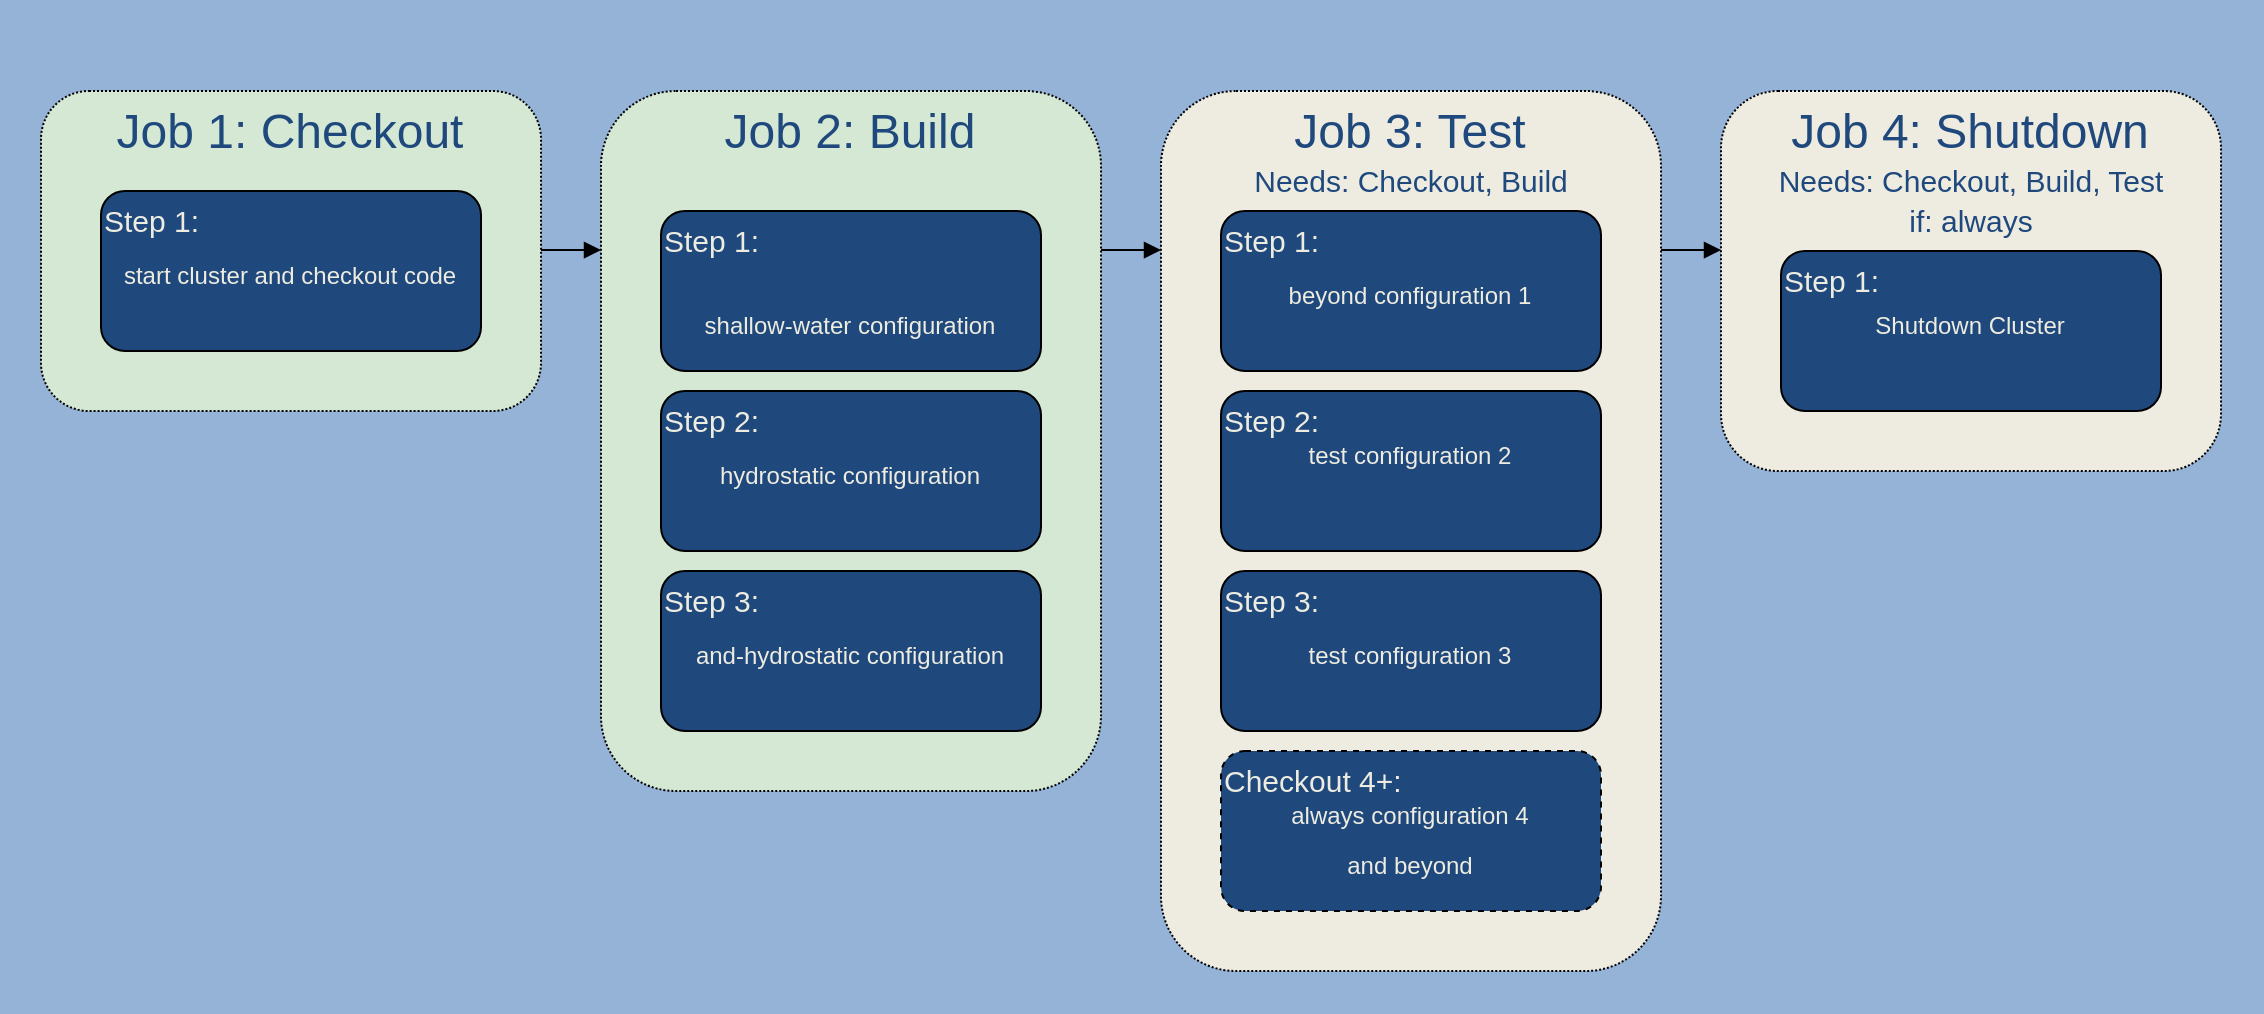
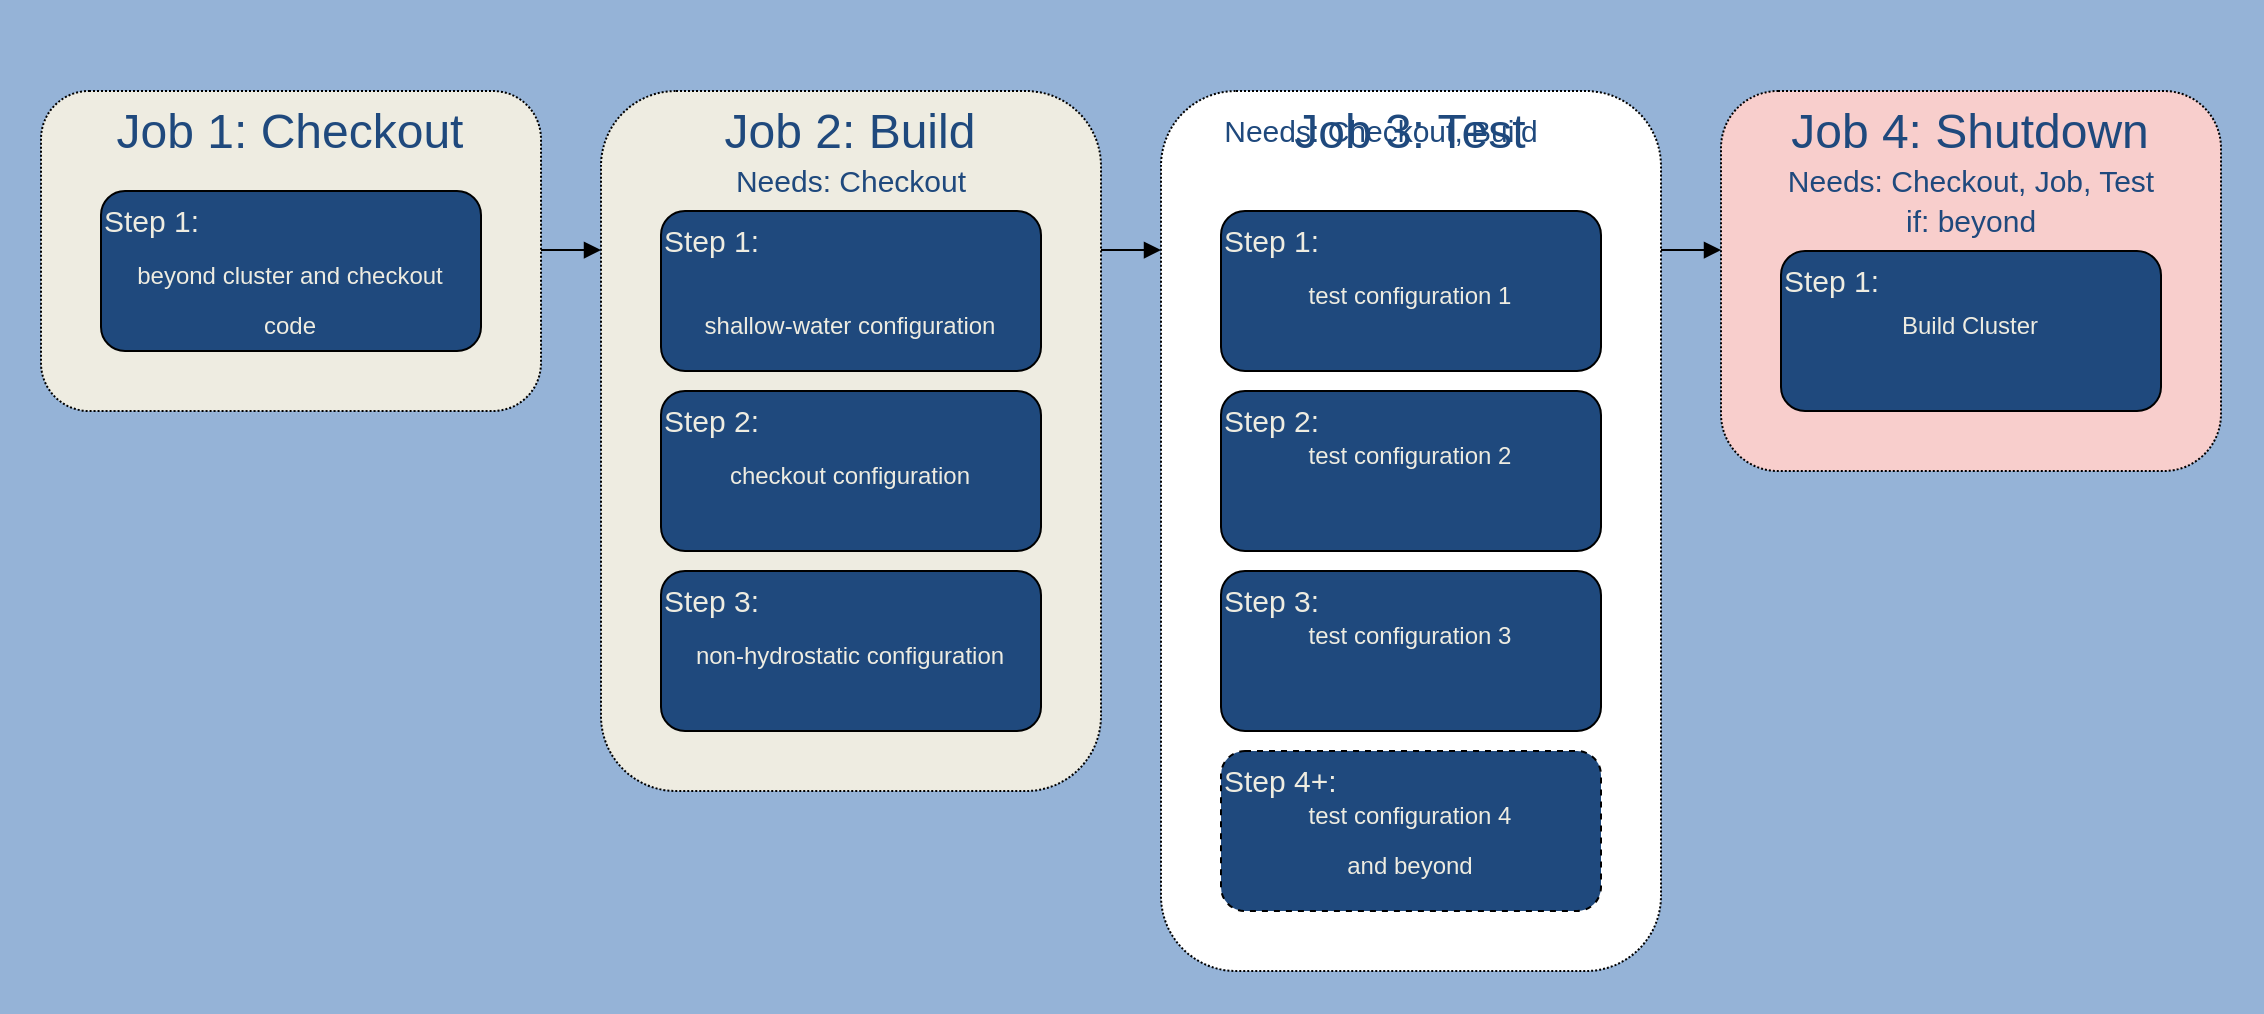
node "Job 1: Checkout": fillcolor #d5e8d4 -> #eeece1
node "Job 2: Build": fillcolor #d5e8d4 -> #eeece1
node "Job 3: Test": fillcolor #eeece1 -> #ffffff
node "Job 4: Shutdown": fillcolor #eeece1 -> #f8cecc
node "Needs: Checkout": added
node "Needs: Checkout, Build": moved (1411, 181) -> (1381, 131)
node "Needs: Checkout, Build, Test": label "Needs: Checkout, Build, Test" -> "Needs: Checkout, Job, Test"
node "if: always": label "if: always" -> "if: beyond"
node "beyond configuration 1": label "beyond configuration 1" -> "test configuration 1"
node "start cluster and checkout code": label "start cluster and checkout code" -> "beyond cluster and checkout code"
node "Shutdown Cluster": label "Shutdown Cluster" -> "Build Cluster"
node "hydrostatic configuration": label "hydrostatic configuration" -> "checkout configuration"
node "test configuration 3": moved (1411, 651) -> (1411, 631)
node "and-hydrostatic configuration": label "and-hydrostatic configuration" -> "non-hydrostatic configuration"
node "Checkout 4+:": label "Checkout 4+:" -> "Step 4+:"
node "always configuration 4 and beyond": label "always configuration 4 and beyond" -> "test configuration 4 and beyond"
